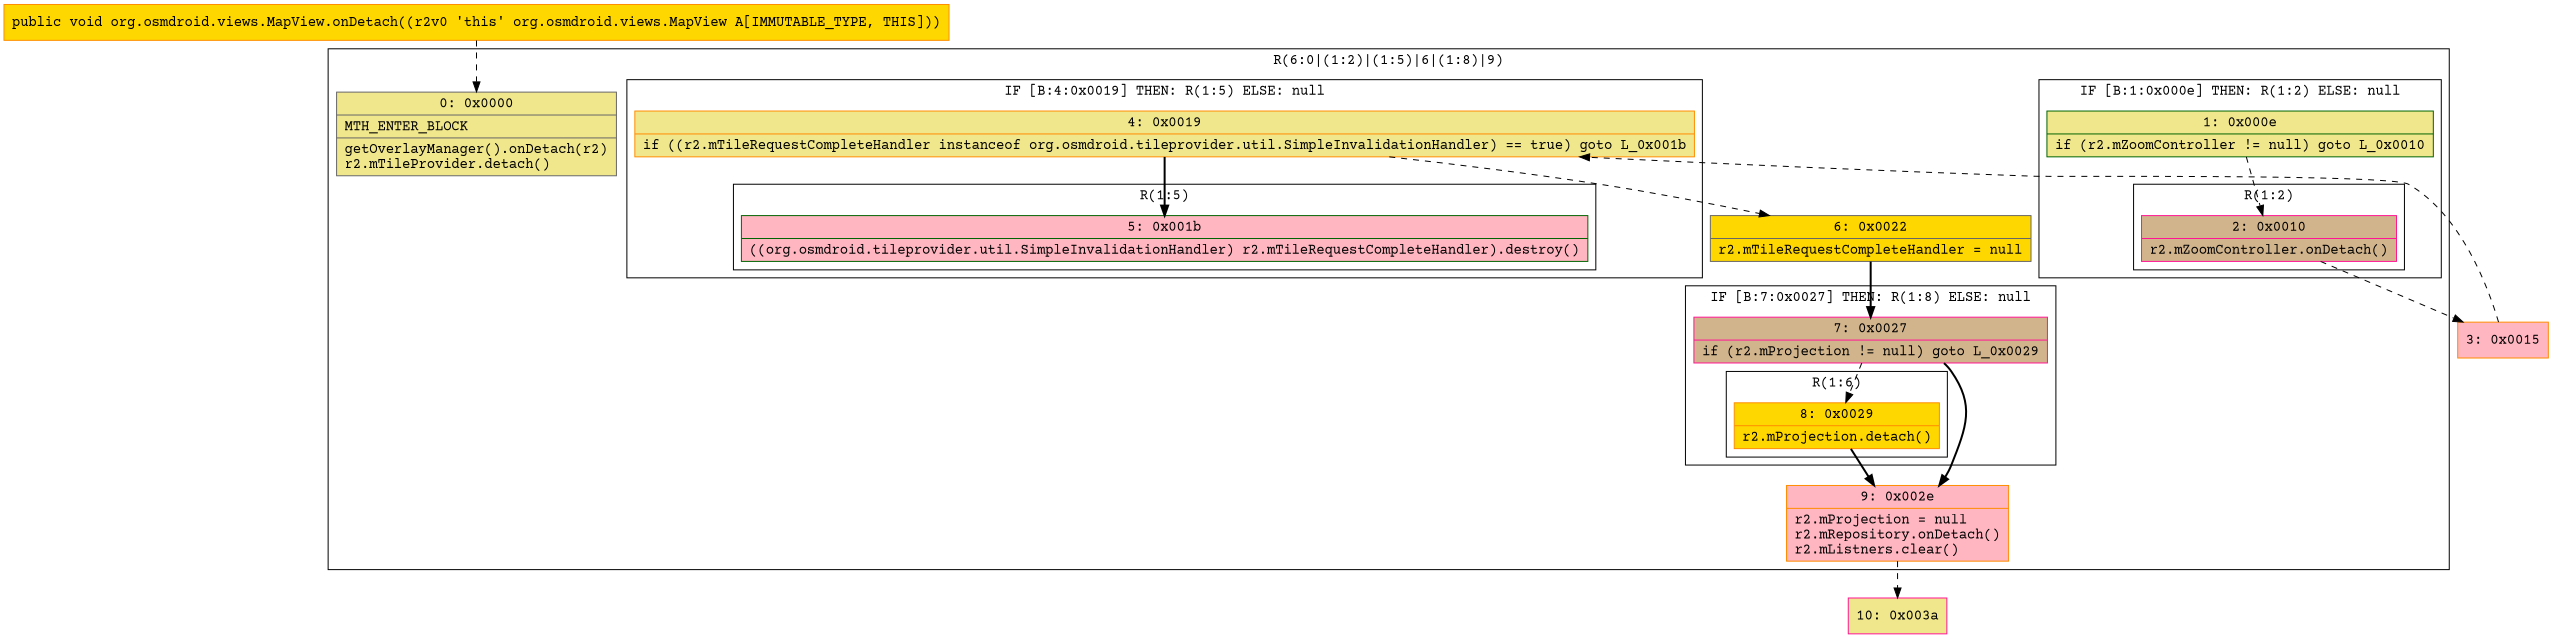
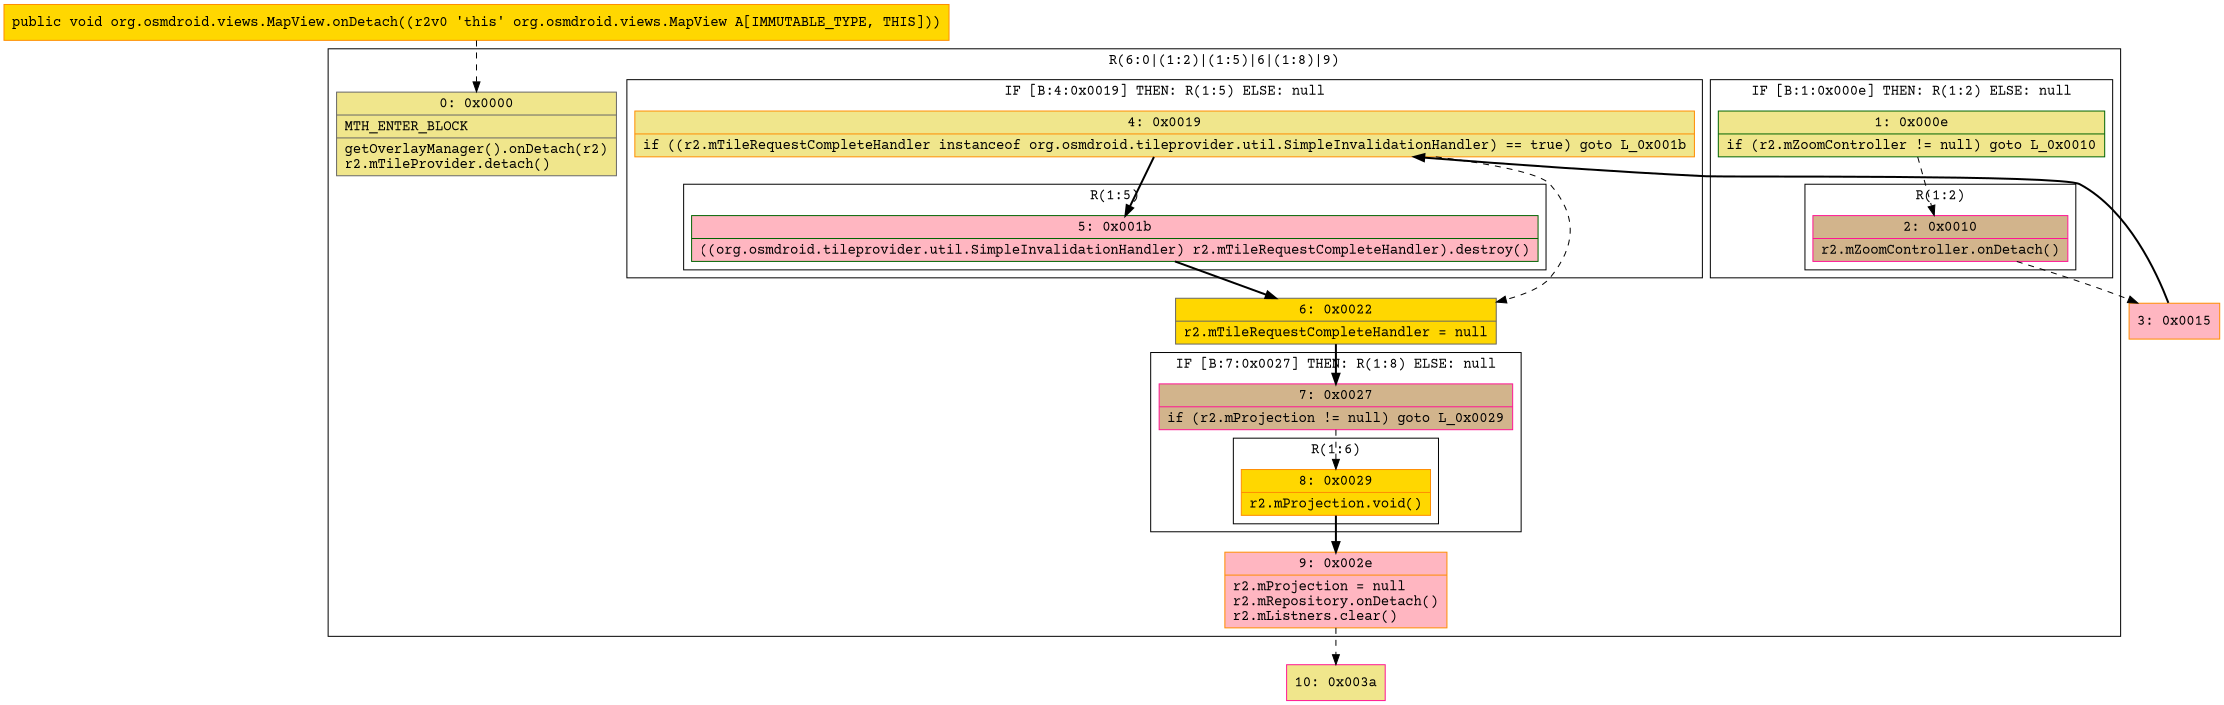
edge "3: 0x0015" -> "4: 0x0019": style dashed -> bold
edge "5: 0x001b" -> "6: 0x0022": added
edge "7: 0x0027" -> "9: 0x002e": removed
node "8: 0x0029": text "r2.mProjection.detach()" -> "r2.mProjection.void()"
